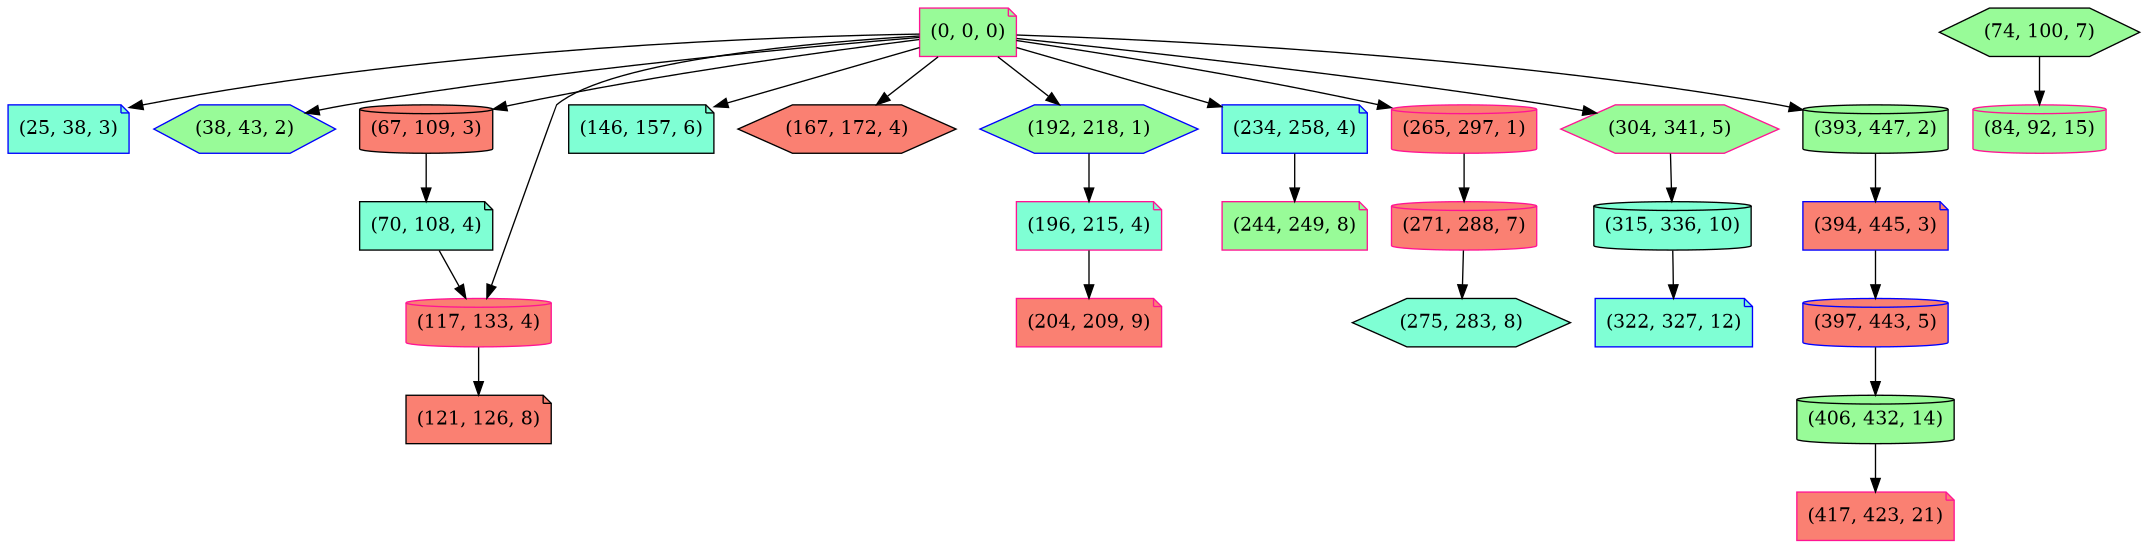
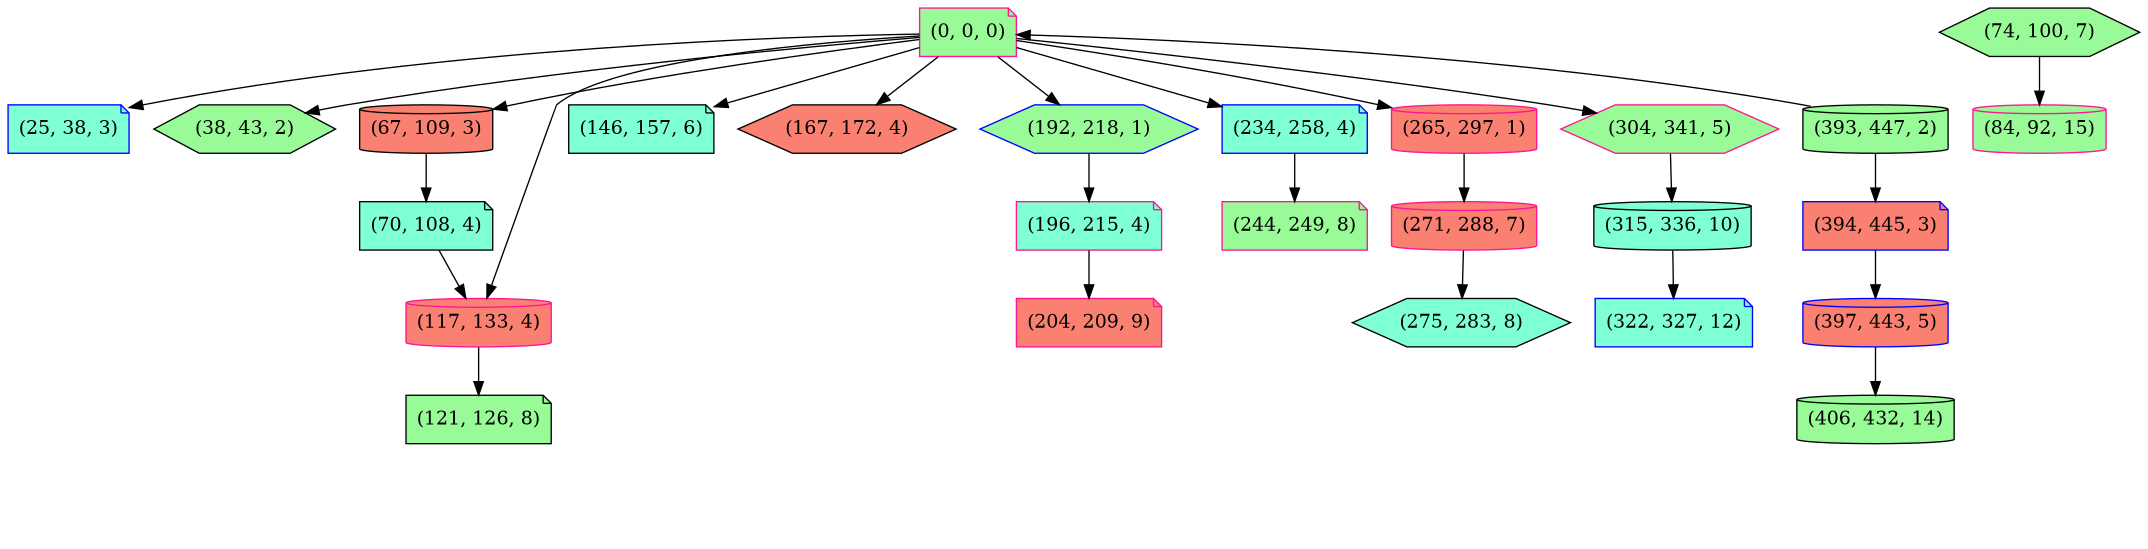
edge "(0, 0, 0)" -> "(393, 447, 2)": reversed
node "(38, 43, 2)": color blue -> black
node "(121, 126, 8)": fillcolor salmon -> palegreen
node "(417, 423, 21)": removed
